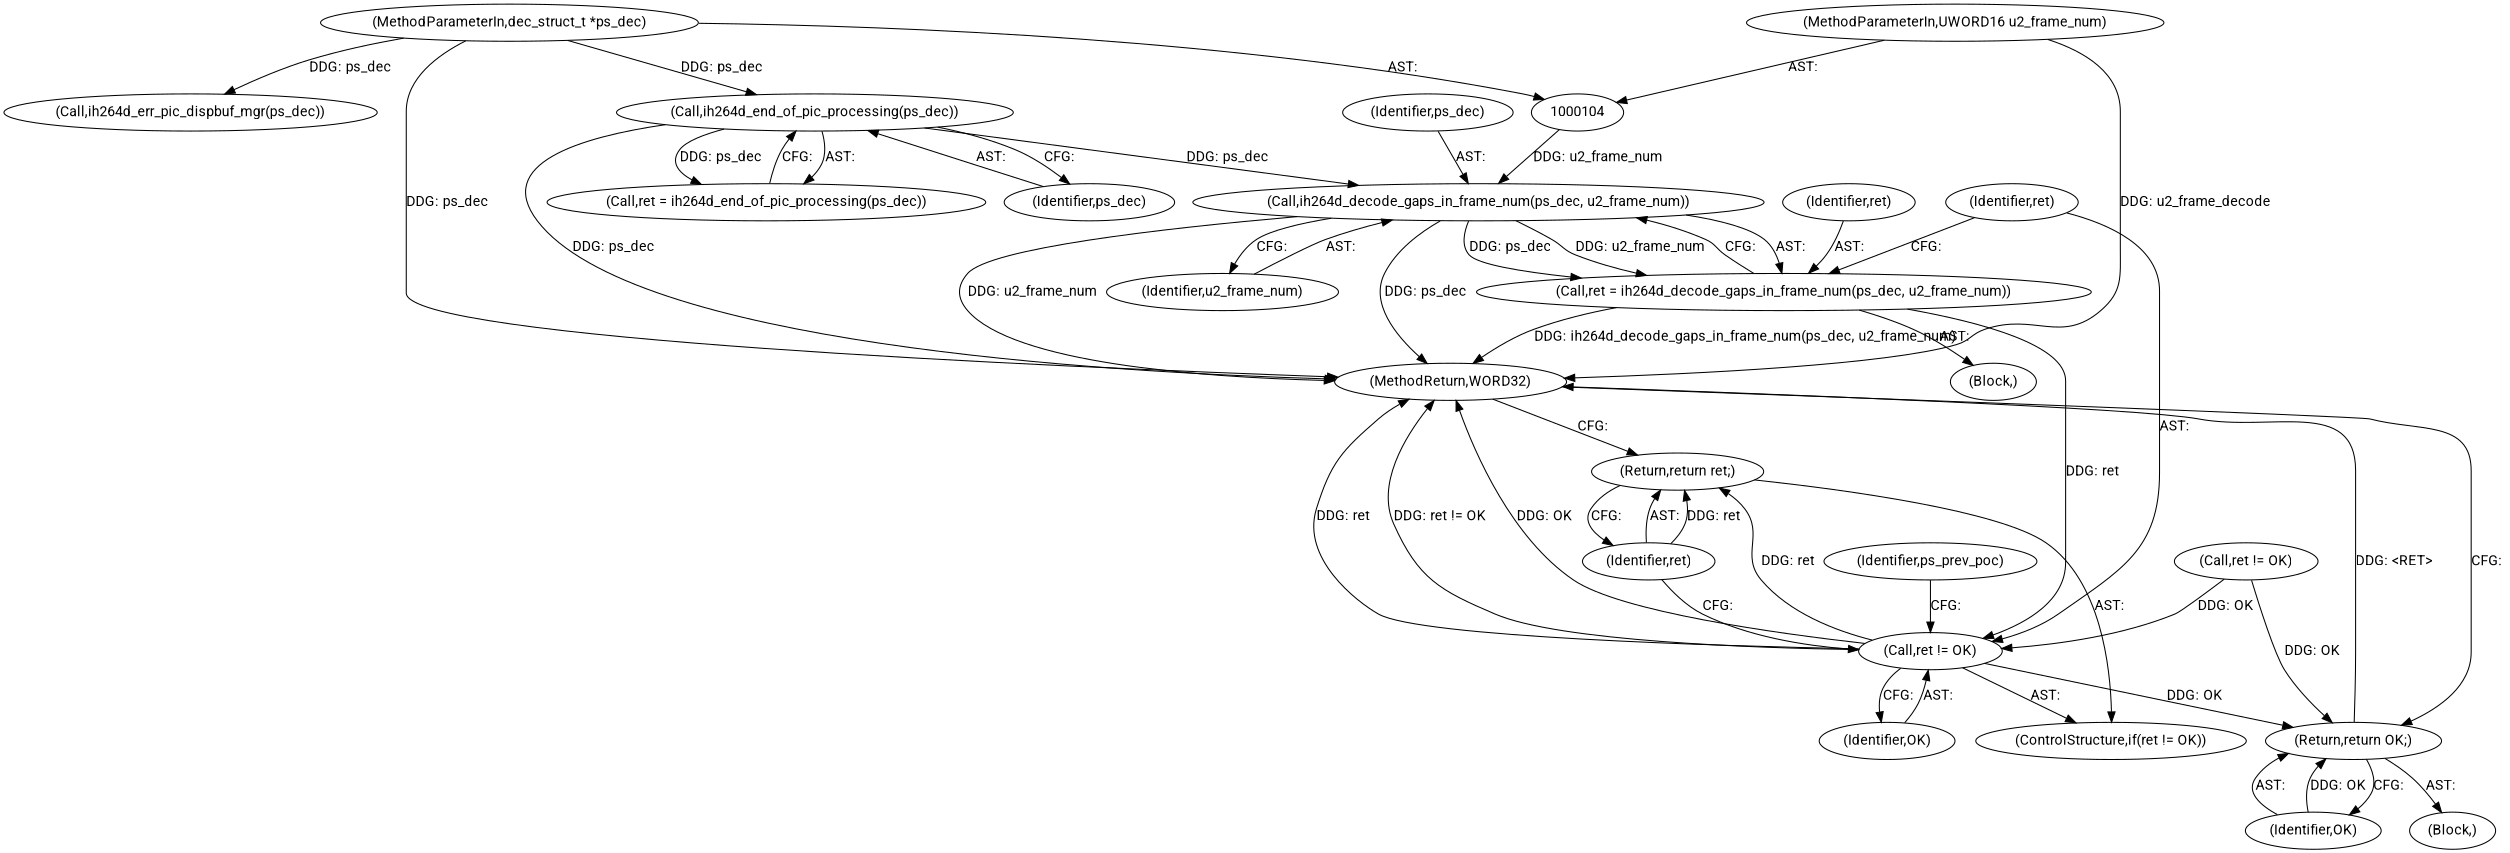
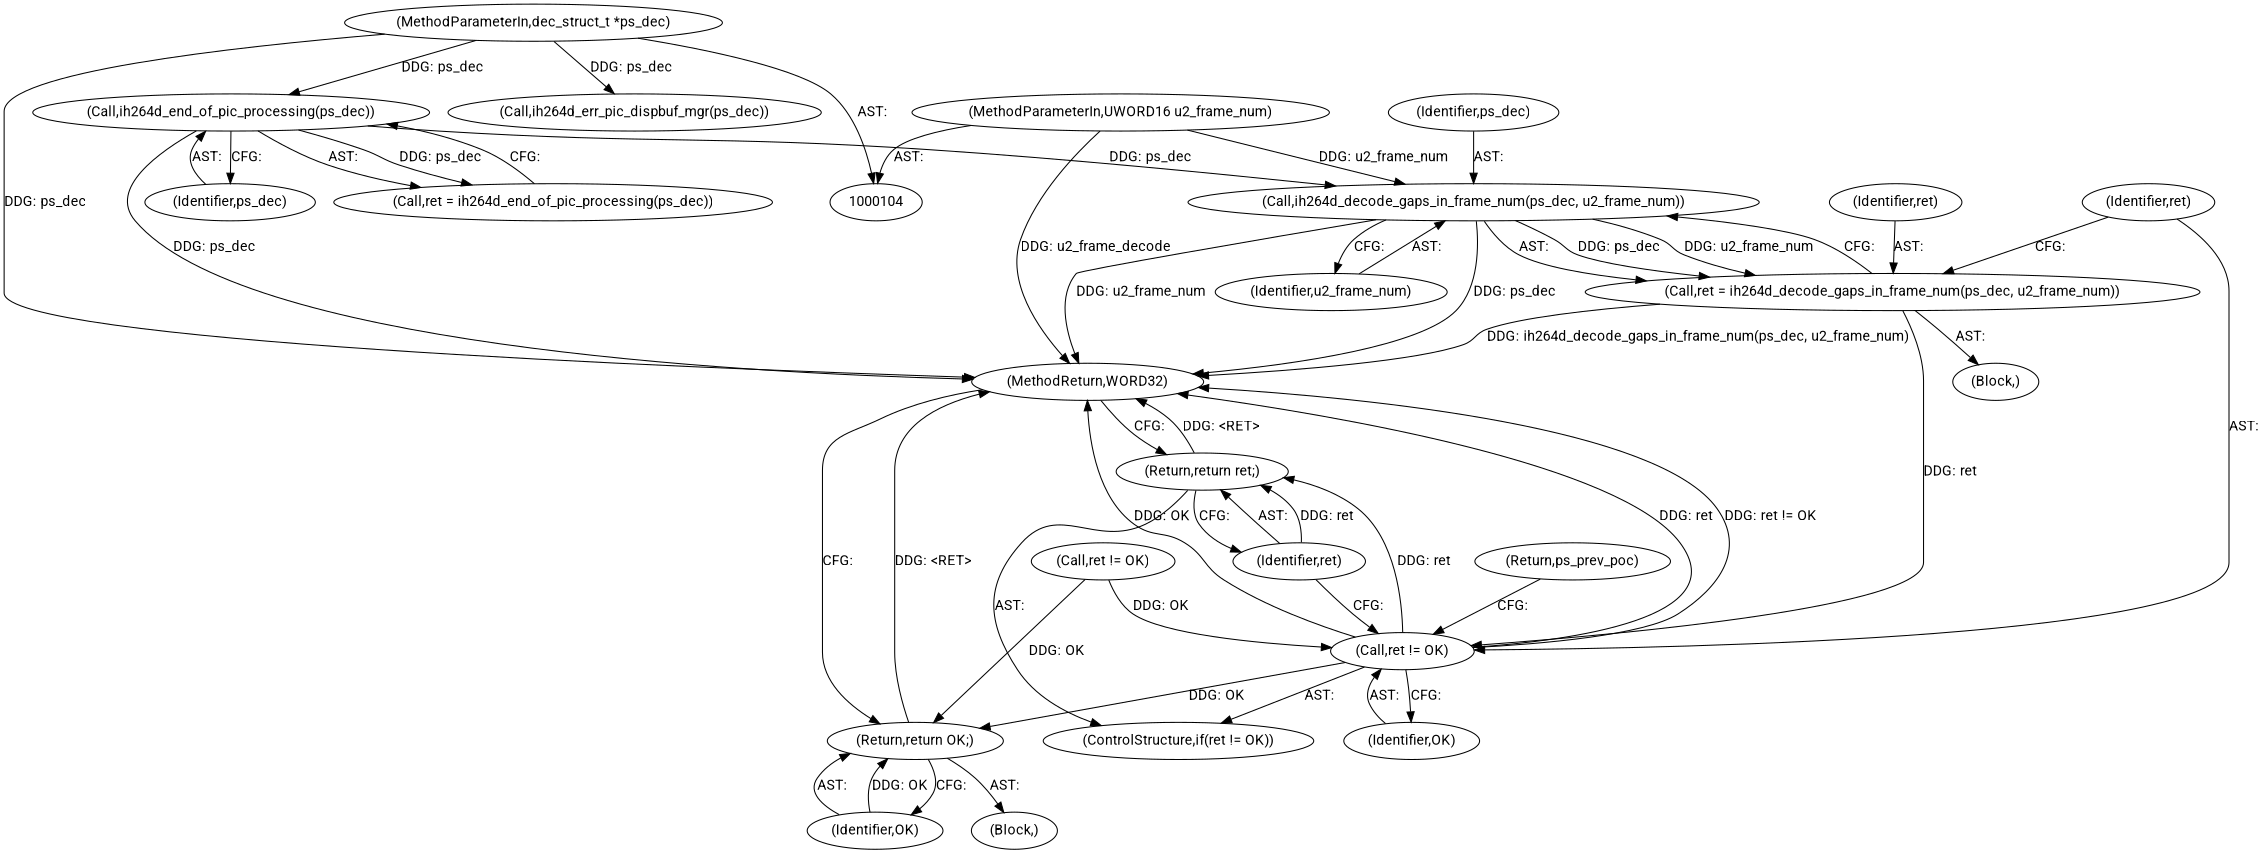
edge "1000104" -> "(Call,ih264d_decode_gaps_in_frame_num(ps_dec, u2_frame_num))": now "(MethodParameterIn,UWORD16 u2_frame_num)" -> "(Call,ih264d_decode_gaps_in_frame_num(ps_dec, u2_frame_num))"
edge "(Return,return ret;)" -> "(MethodReturn,WORD32)": added, label "DDG: <RET>"
node "(Identifier,ps_prev_poc)": label "(Identifier,ps_prev_poc)" -> "(Return,ps_prev_poc)"
